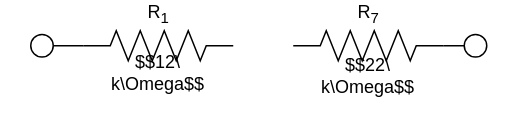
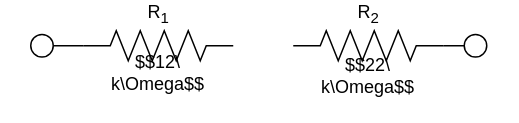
node "R7": label "R7" -> "R2"
